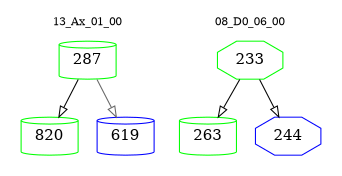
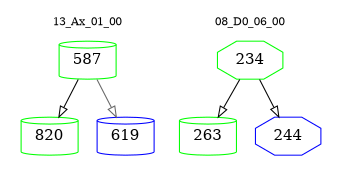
node "287": label "287" -> "587"
node "233": label "233" -> "234"
